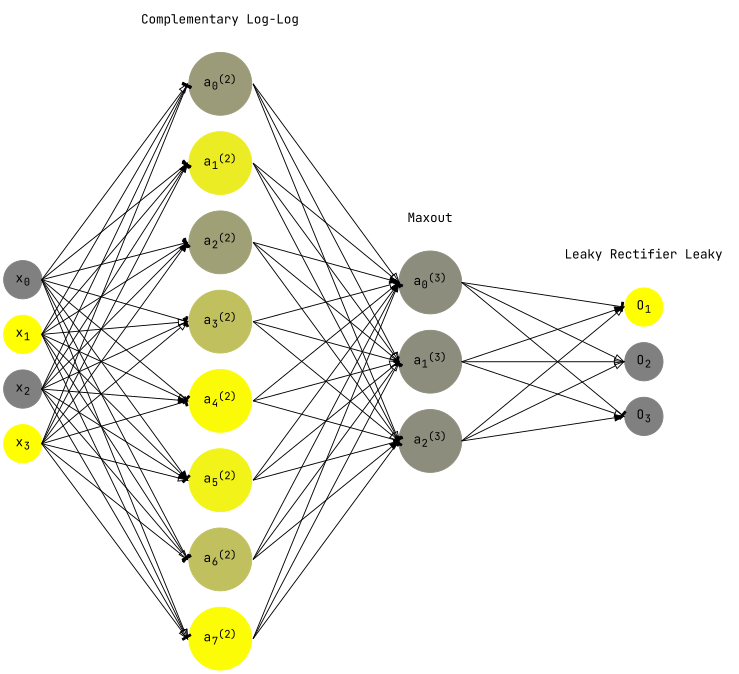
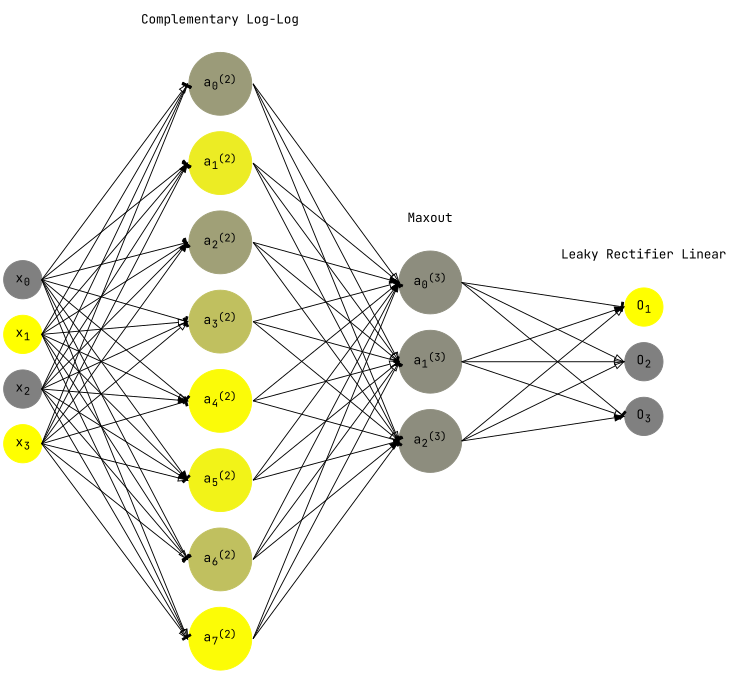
node "Leaky Rectifier Leaky": label "Leaky Rectifier Leaky" -> "Leaky Rectifier Linear"
